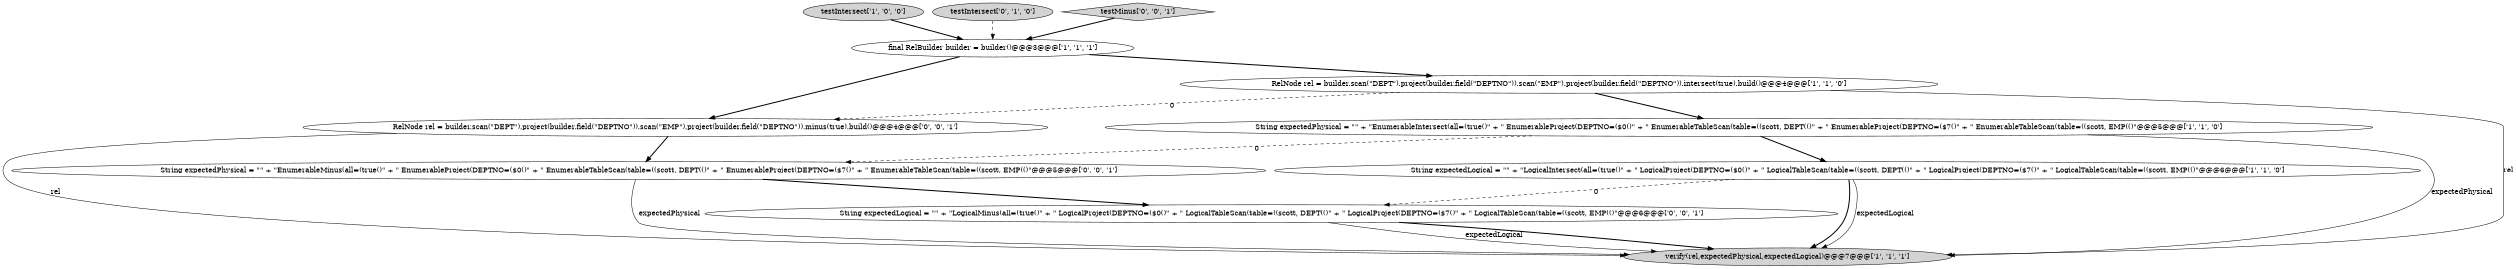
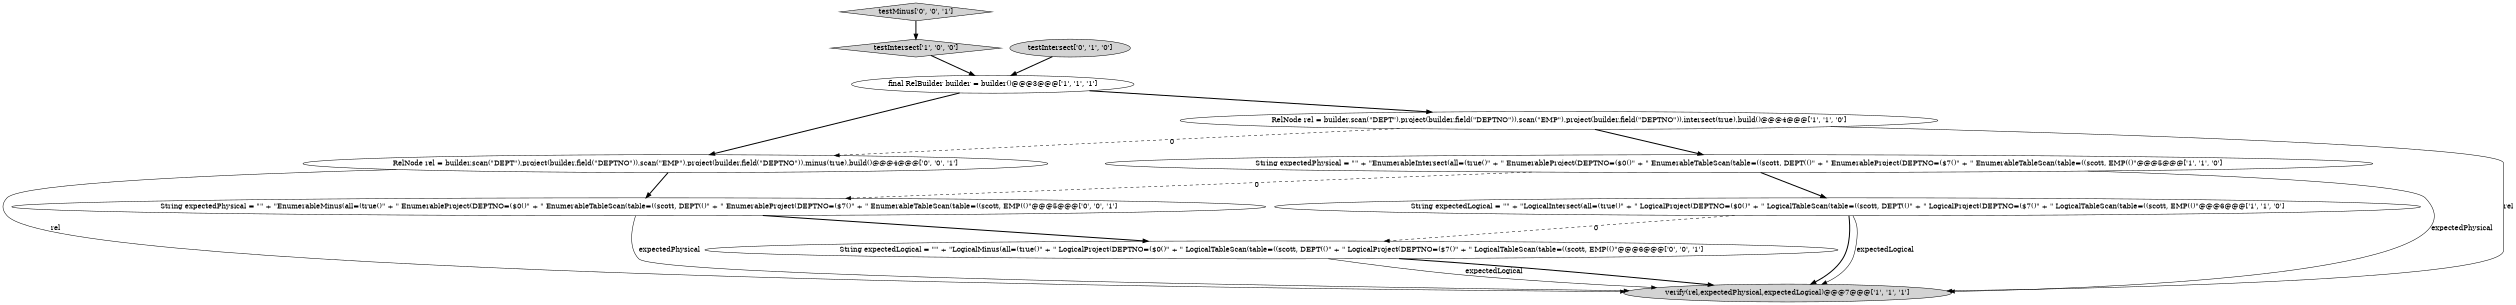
node "testIntersect['1', '0', '0']": shape ellipse -> diamond
edge "testIntersect['0', '1', '0']" -> "final RelBuilder builder = builder()@@@3@@@['1', '1', '1']": style dashed -> bold
edge "testMinus['0', '0', '1']" -> "final RelBuilder builder = builder()@@@3@@@['1', '1', '1']": now "testMinus['0', '0', '1']" -> "testIntersect['1', '0', '0']"
